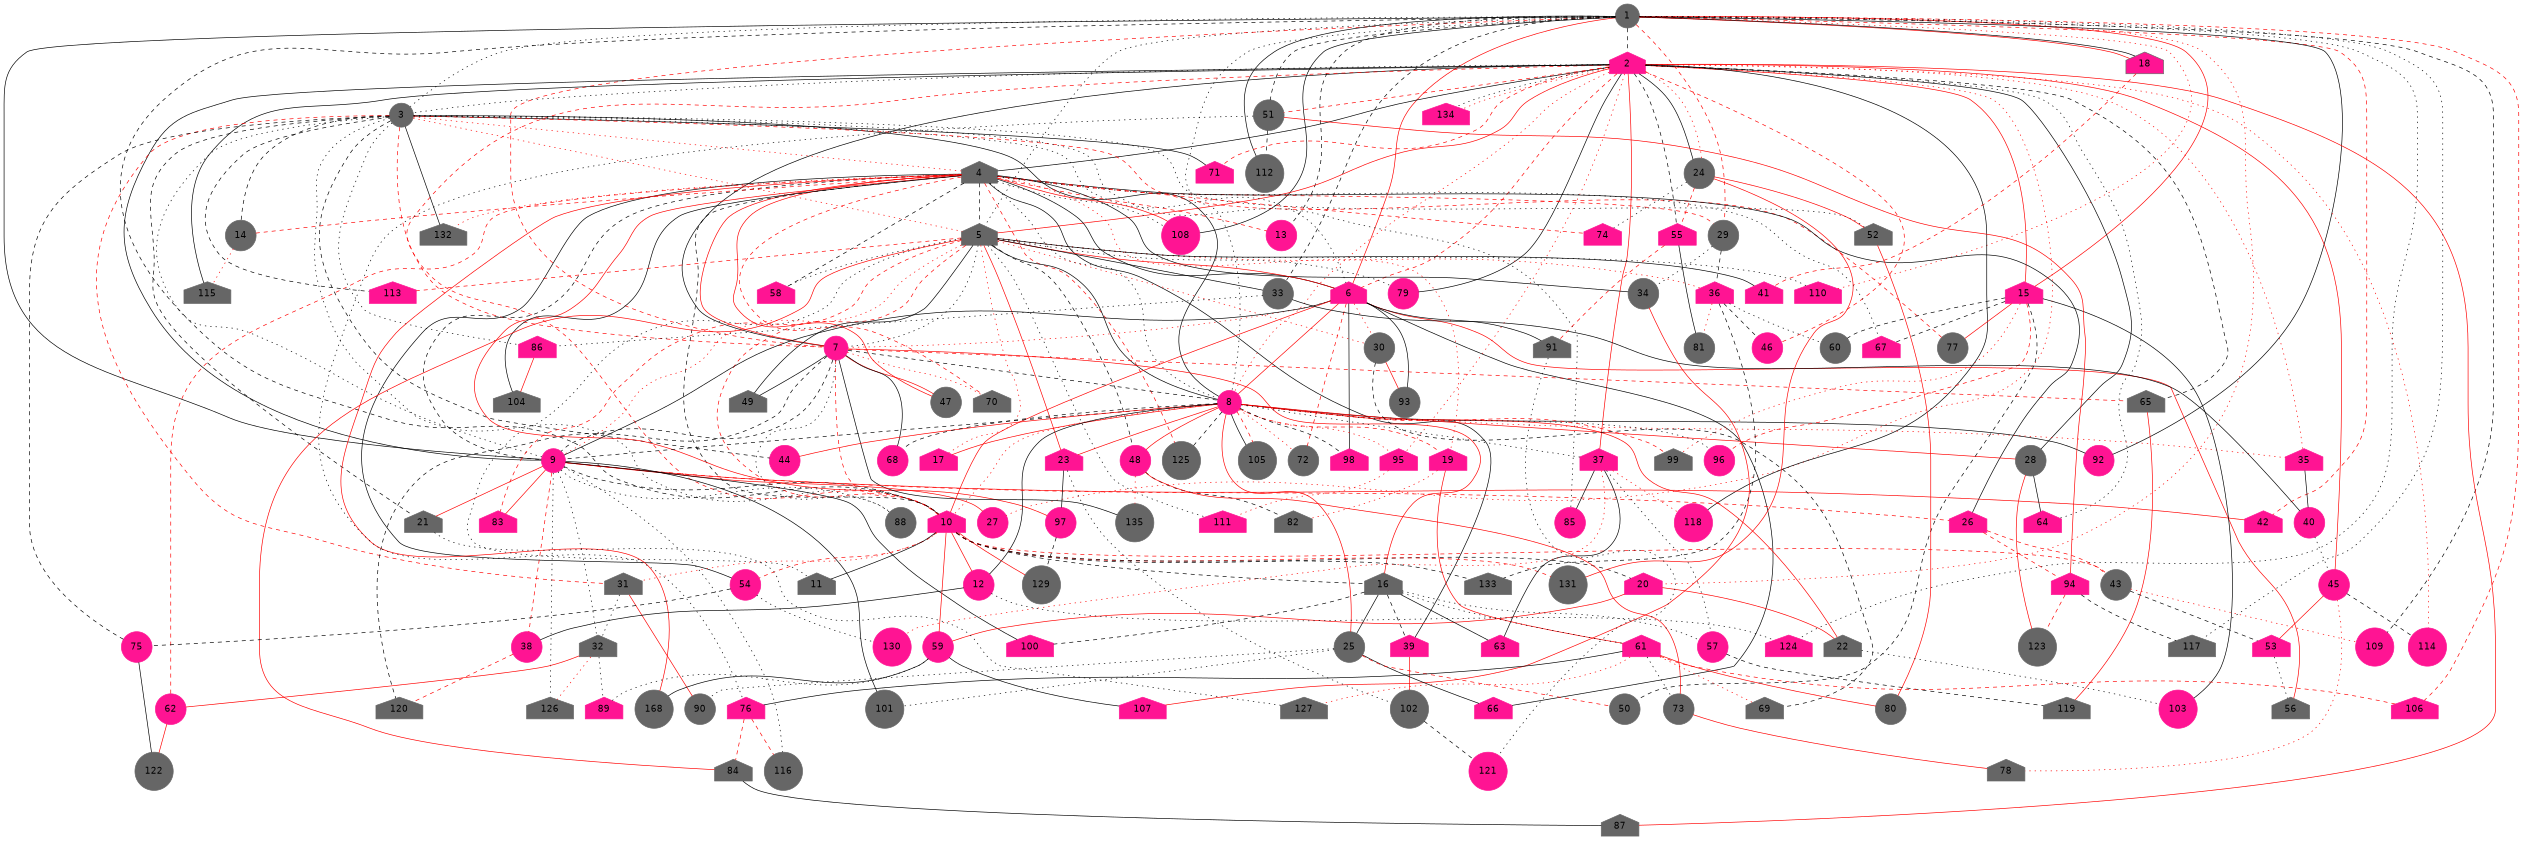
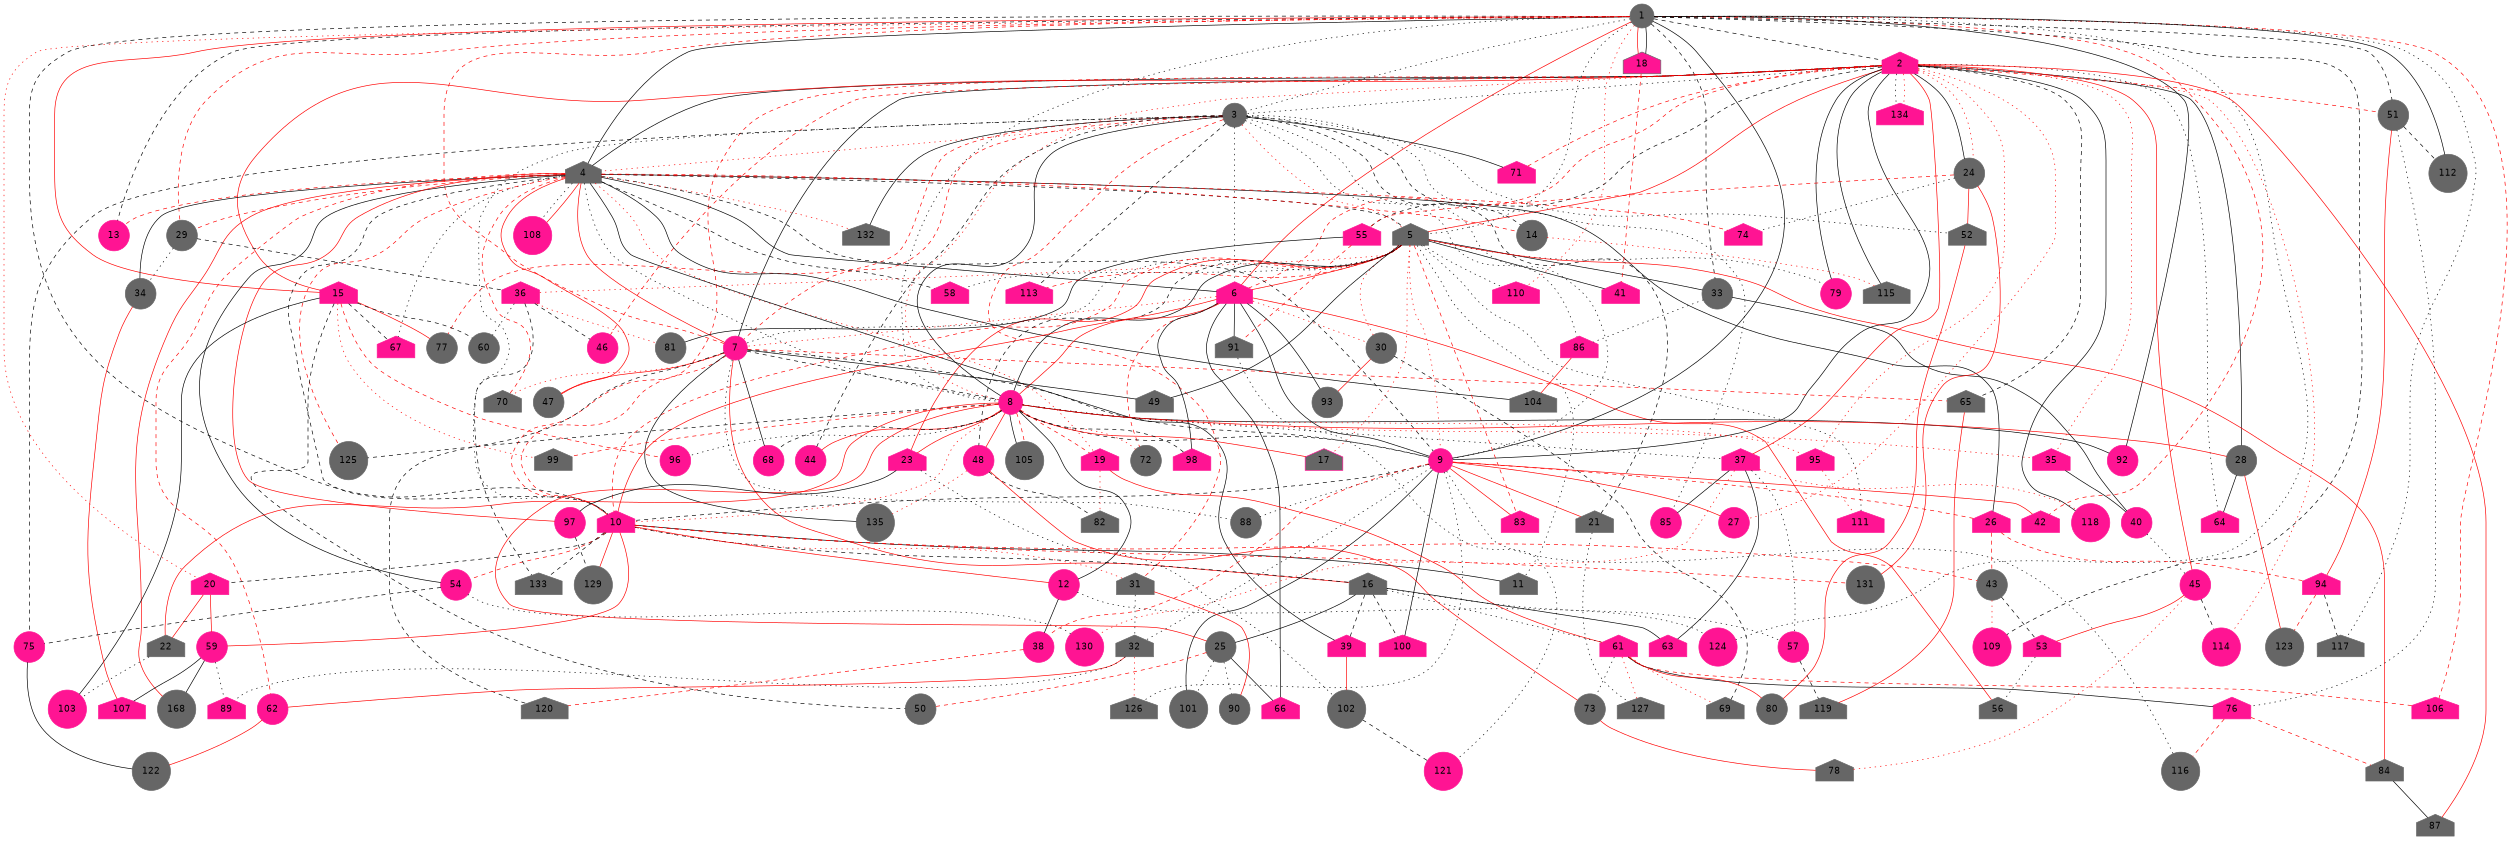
edge "1" -- "108": now "1" -- "4"
node "17": fillcolor deeppink -> gray40
node "124": shape house -> circle
